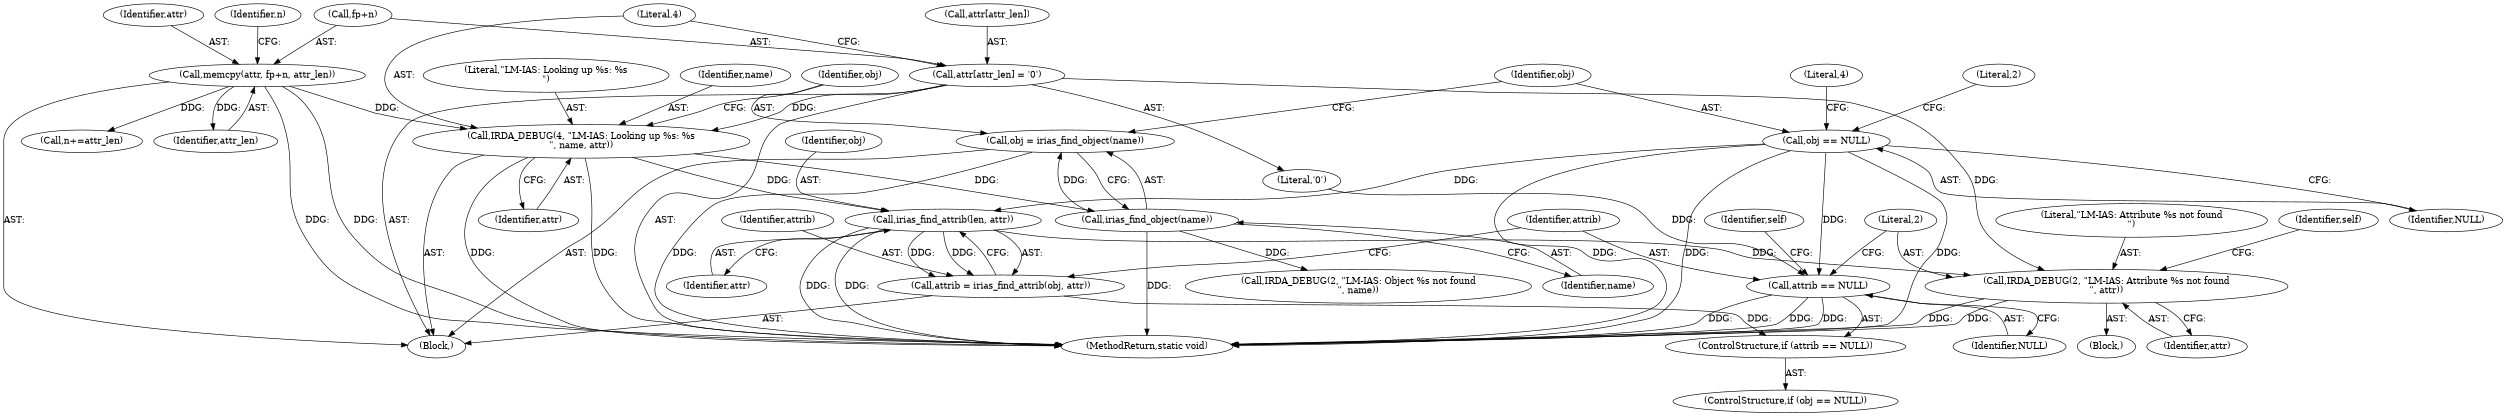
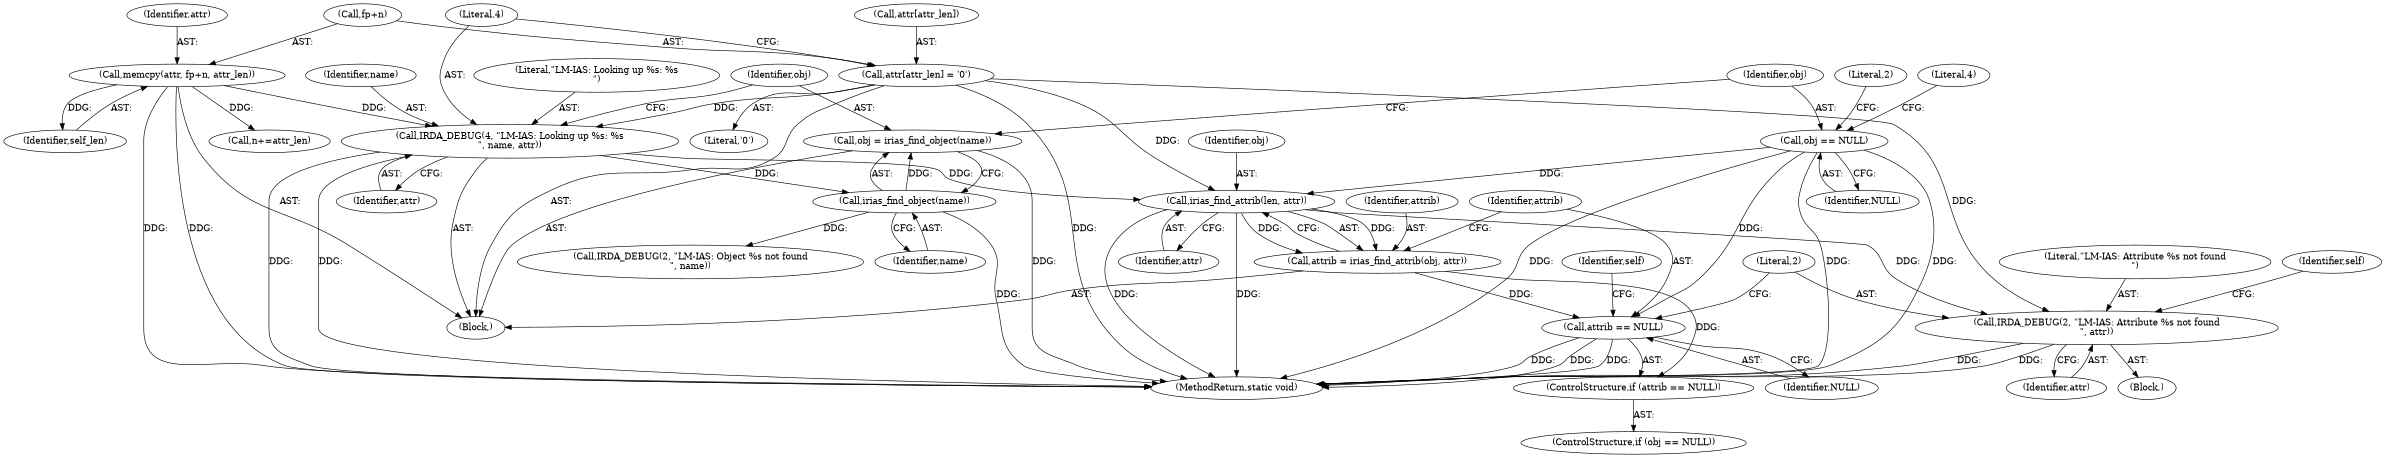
node "(Identifier,n)": removed
edge "(Call,attr[attr_len] = '0')" -> "(Call,irias_find_attrib(len, attr))": added, label "DDG:"
node "(Identifier,attr_len)": label "(Identifier,attr_len)" -> "(Identifier,self_len)"
edge "(Literal,'0')" -> "(Call,attrib == NULL)": now "(Call,attrib = irias_find_attrib(obj, attr))" -> "(Call,attrib == NULL)"
edge "(Call,attr[attr_len] = '0')" -> "(MethodReturn,static void)": label "AST: " -> "DDG: "
